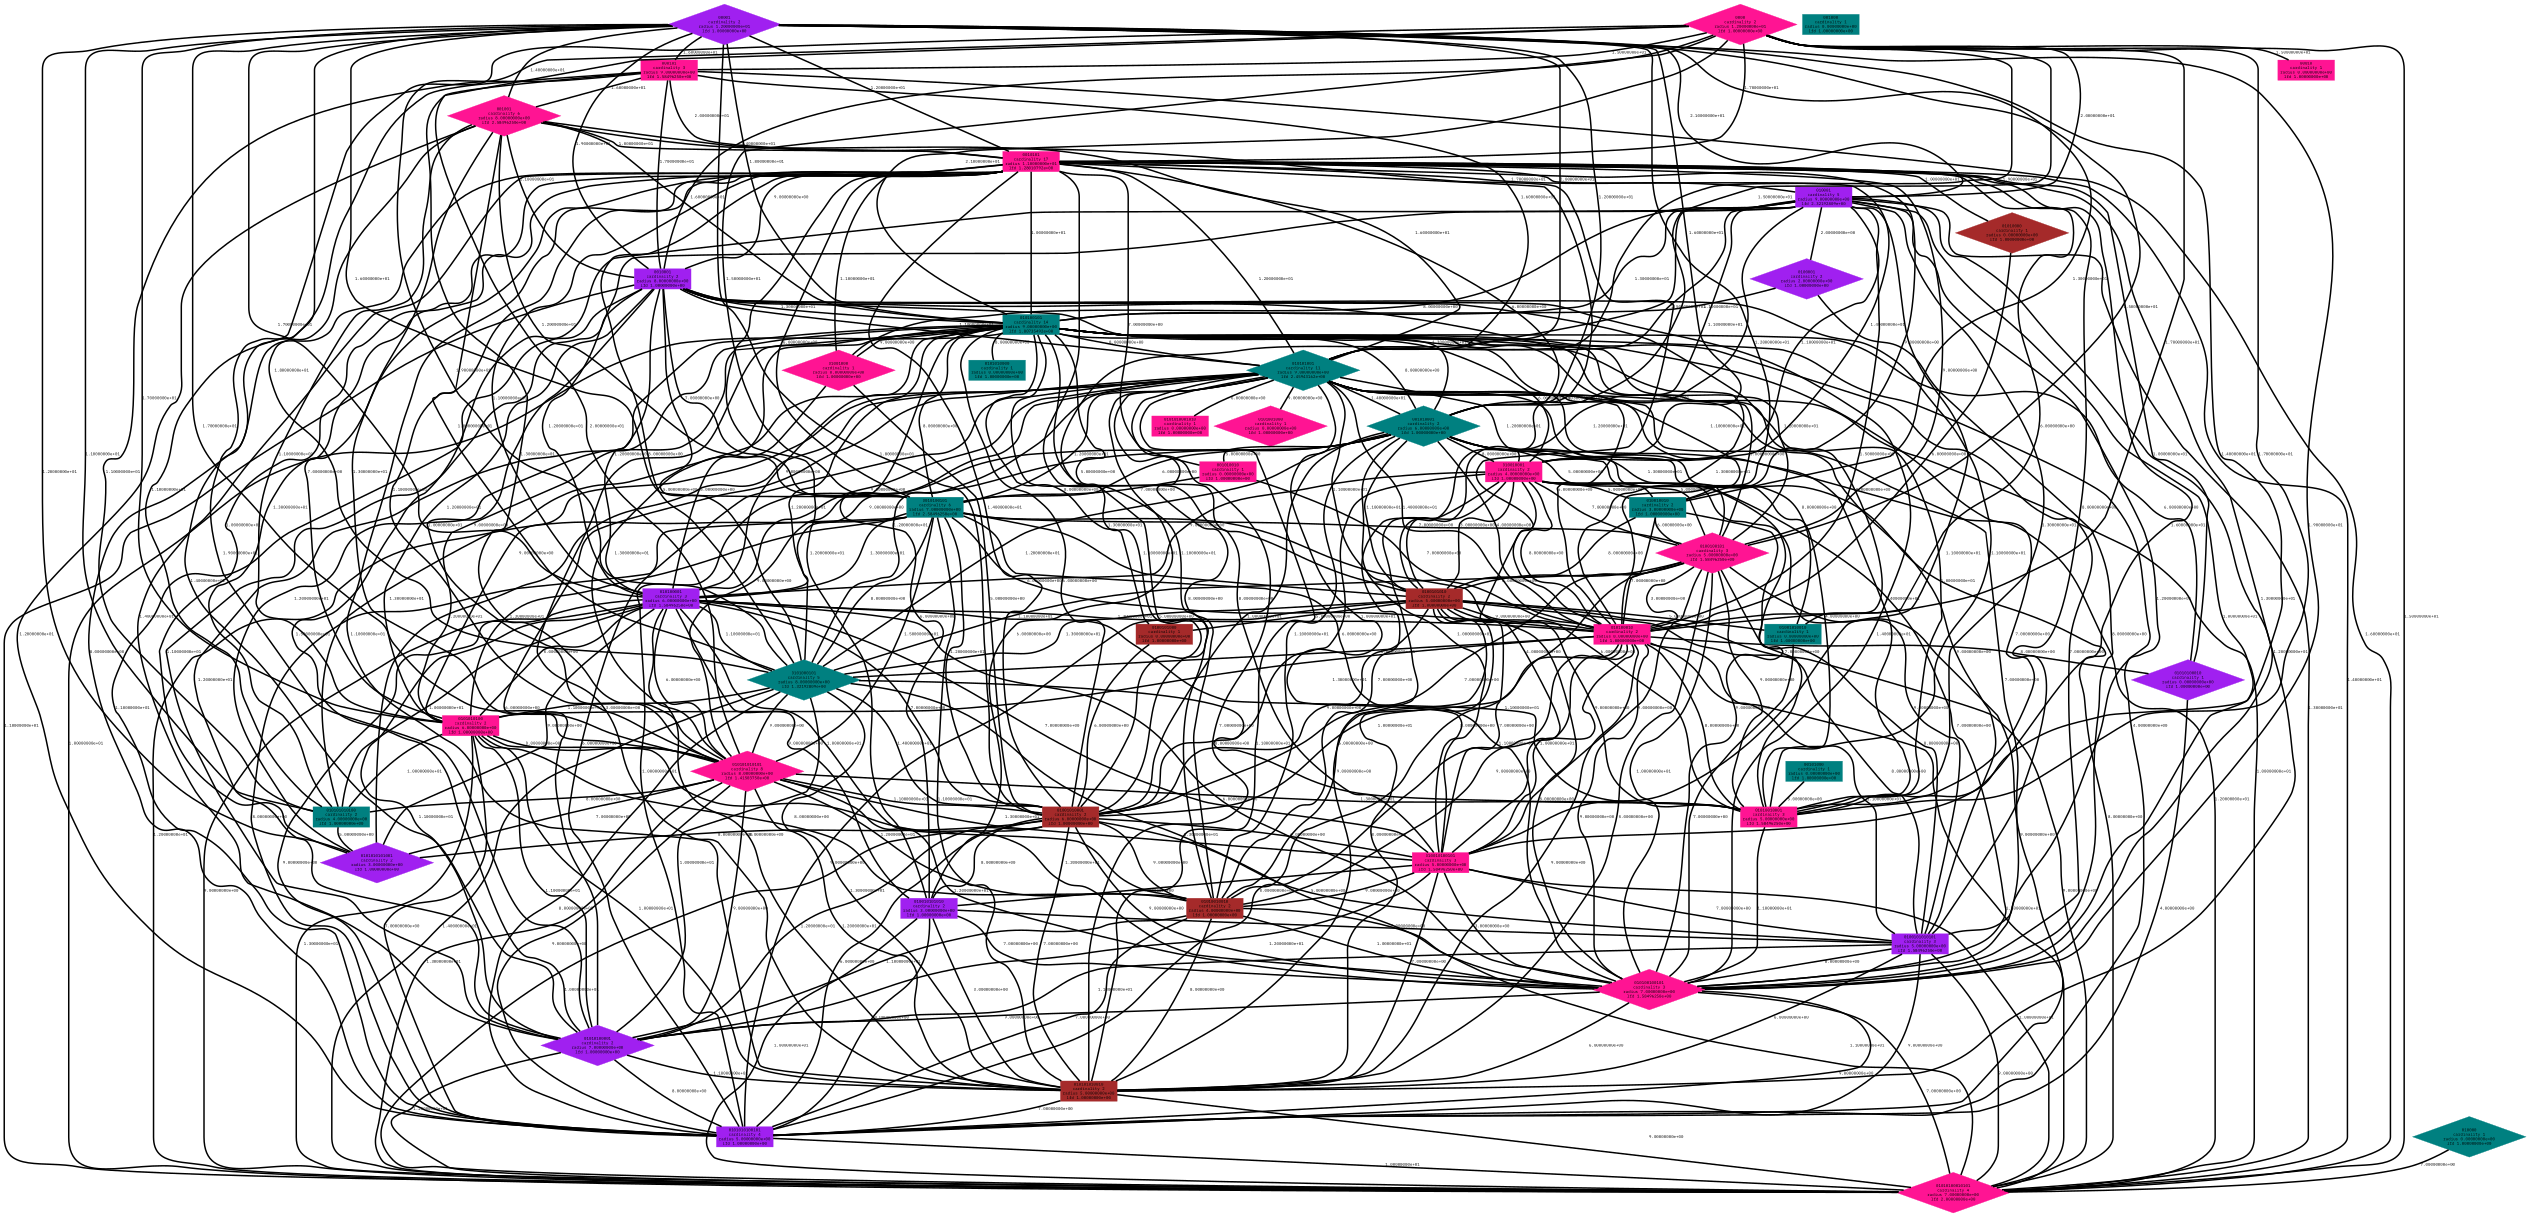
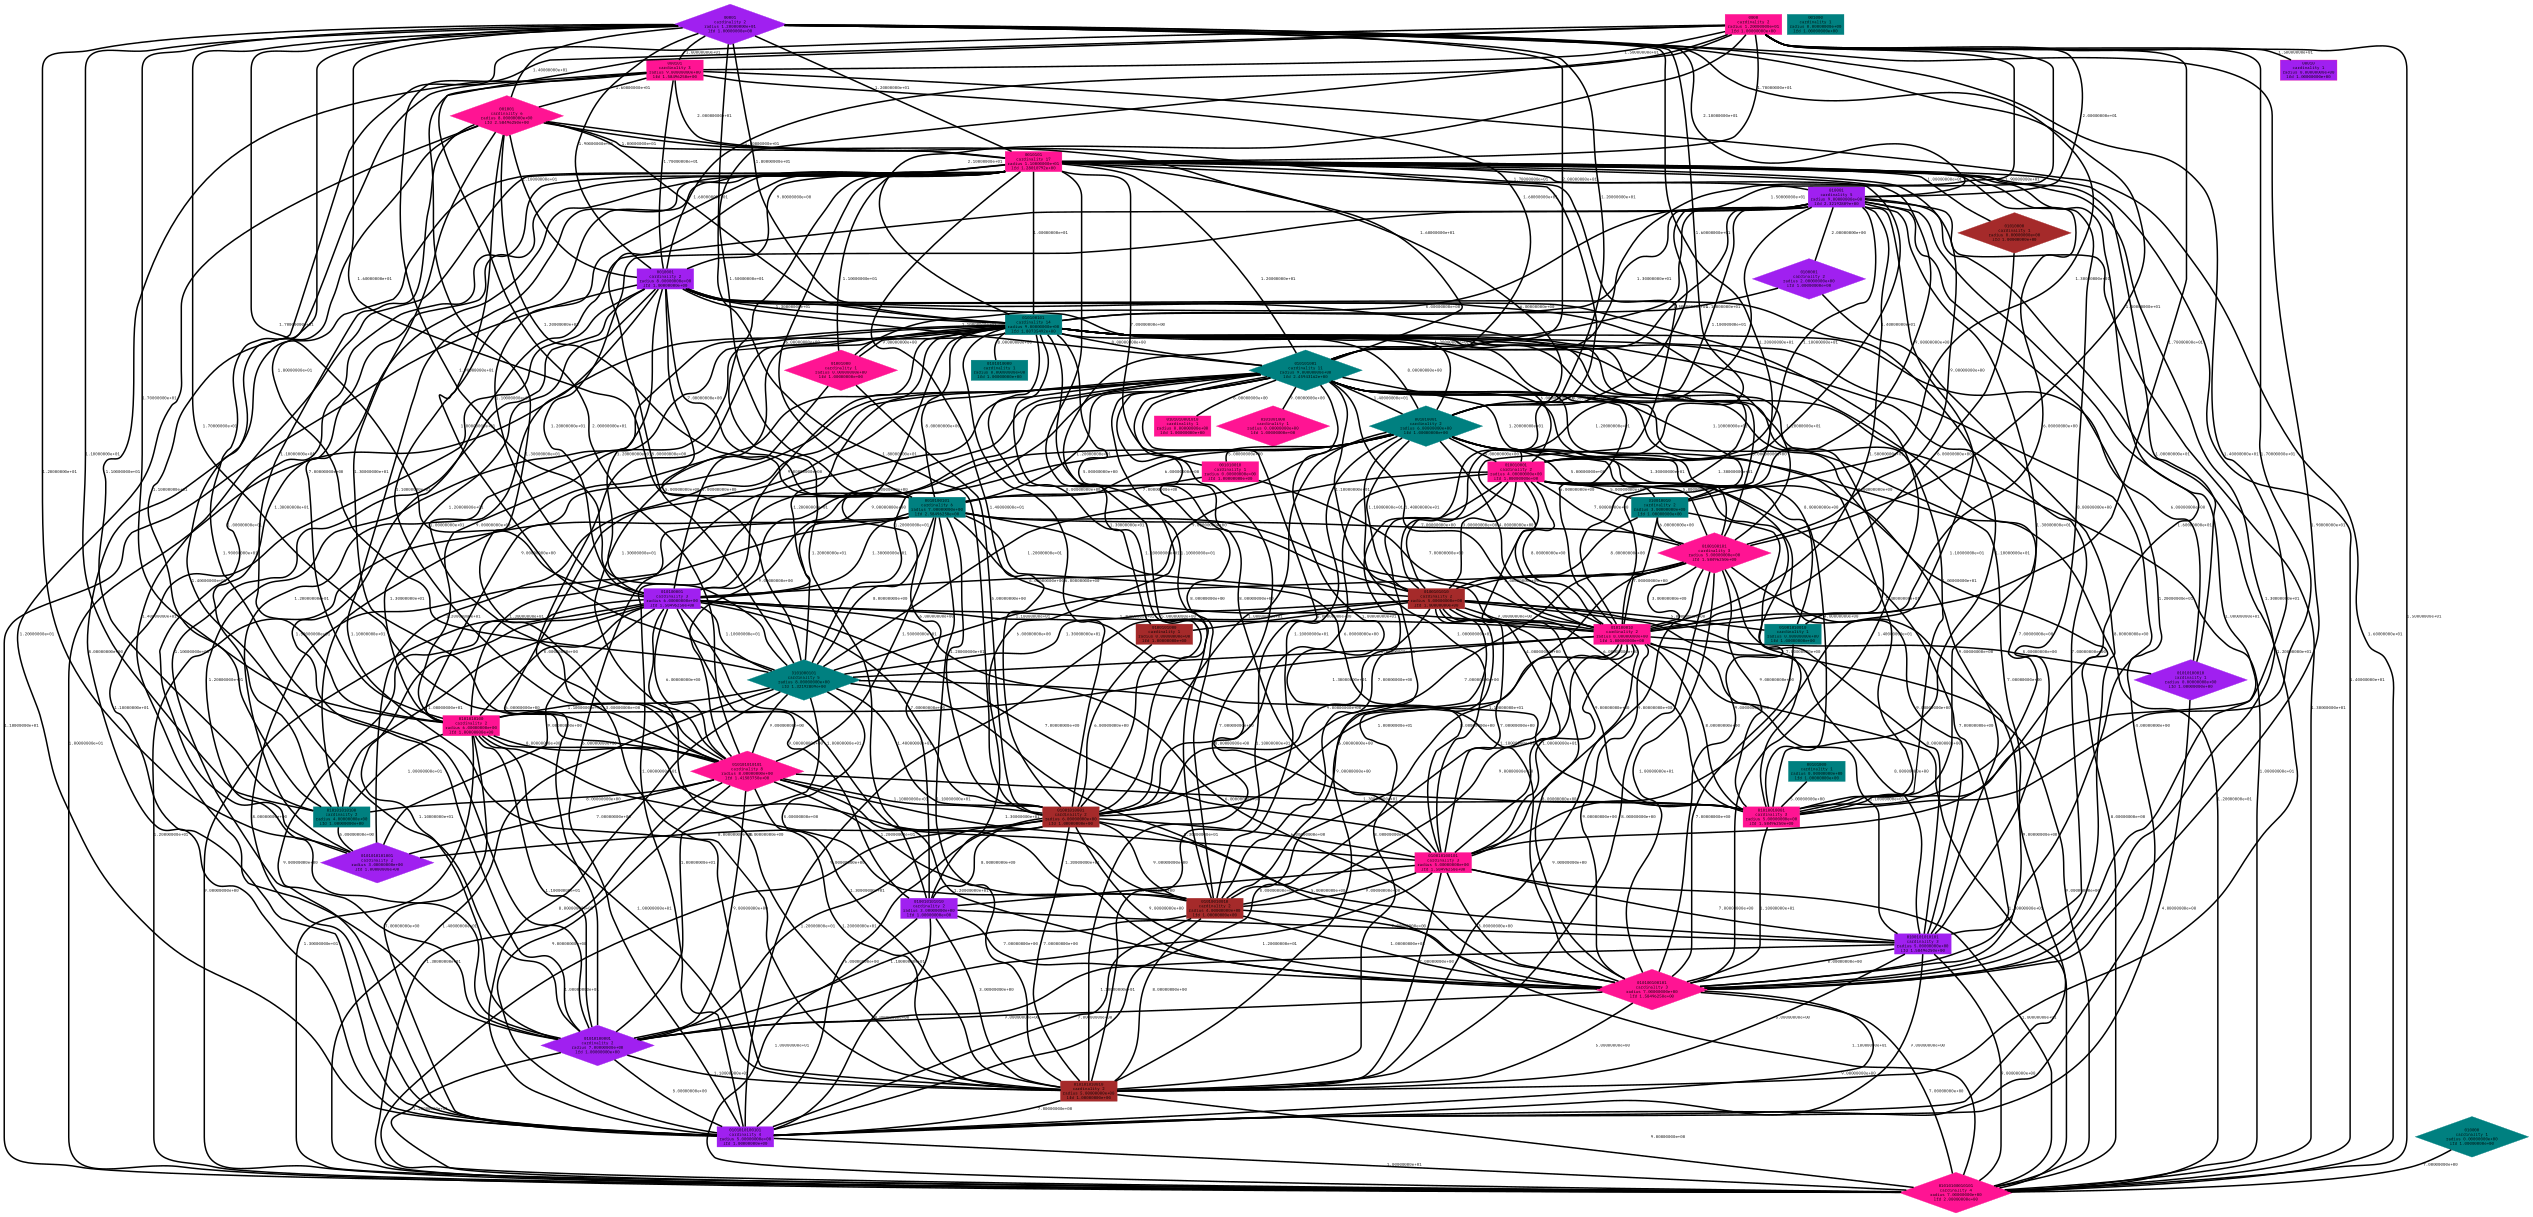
node "0000 cardinality 2 radius 1.20000000e+01 lfd 1.00000000e+00": shape diamond -> box
node "00010 cardinality 1 radius 0.00000000e+00 lfd 1.00000000e+00": fillcolor deeppink -> purple
